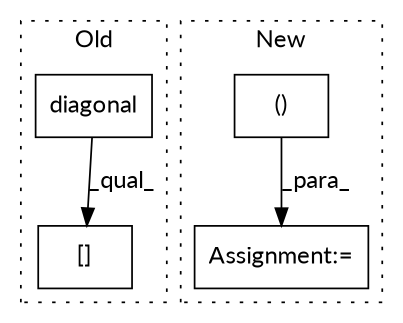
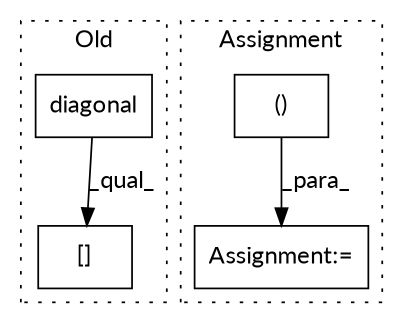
cluster "New": label "New" -> "Assignment"
